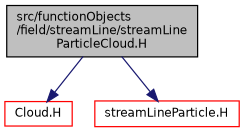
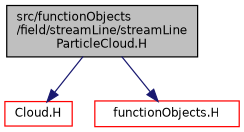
node "streamLineParticle.H": label "streamLineParticle.H" -> "functionObjects.H"
